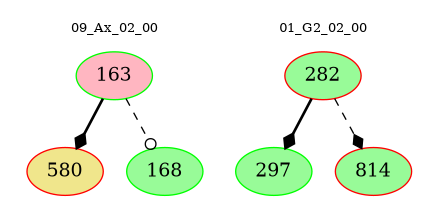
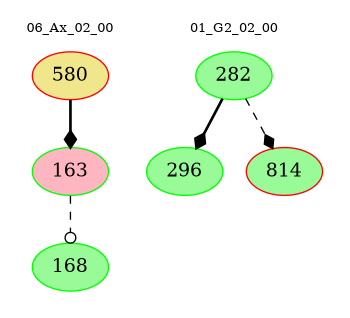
cluster "09_Ax_02_00": label "09_Ax_02_00" -> "06_Ax_02_00"
node "282": color red -> green
edge "163" -> "580": reversed
node "297": label "297" -> "296"
